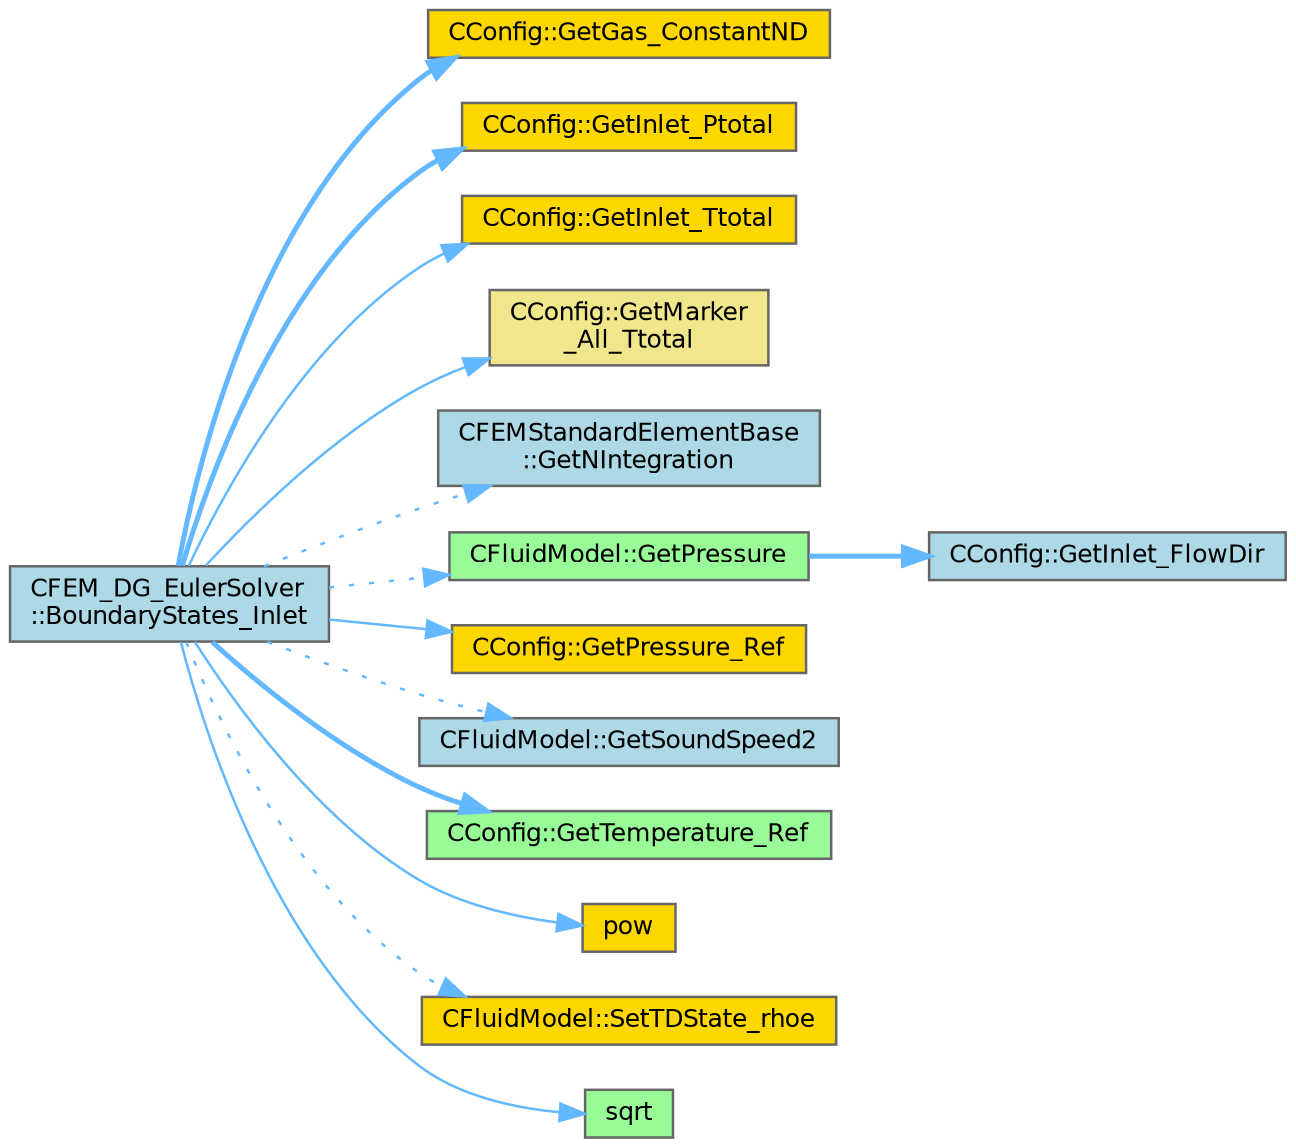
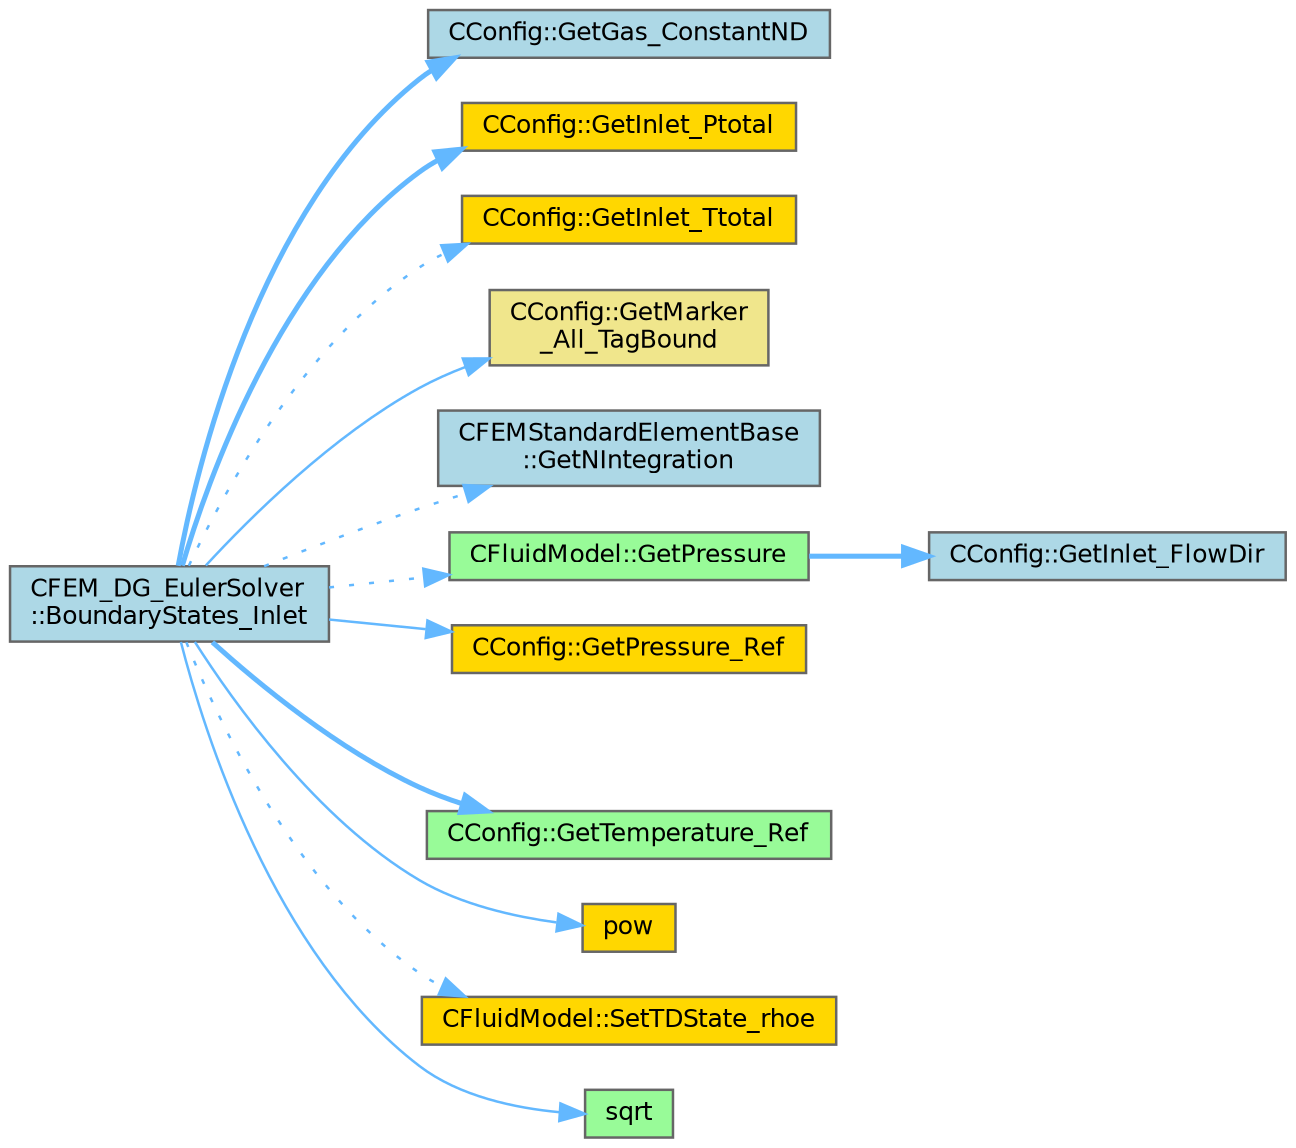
node "CConfig::GetGas_ConstantND": fillcolor gold -> lightblue
node "CConfig::GetMarker _All_Ttotal": label "CConfig::GetMarker _All_Ttotal" -> "CConfig::GetMarker _All_TagBound"
edge "CFEM_DG_EulerSolver ::BoundaryStates_Inlet" -> "CConfig::GetInlet_Ttotal": style solid -> dotted
node "CFluidModel::GetSoundSpeed2": removed
